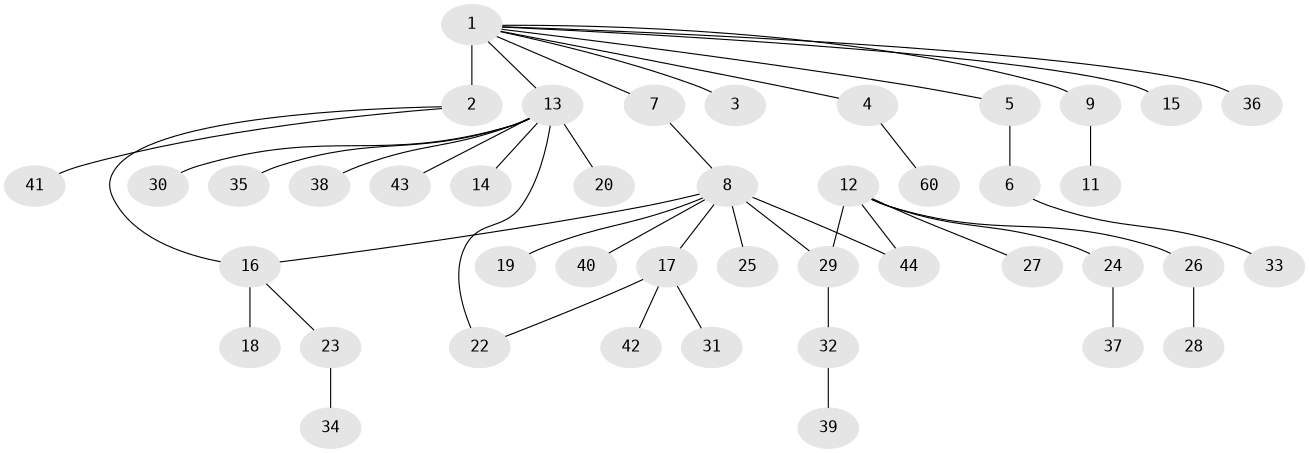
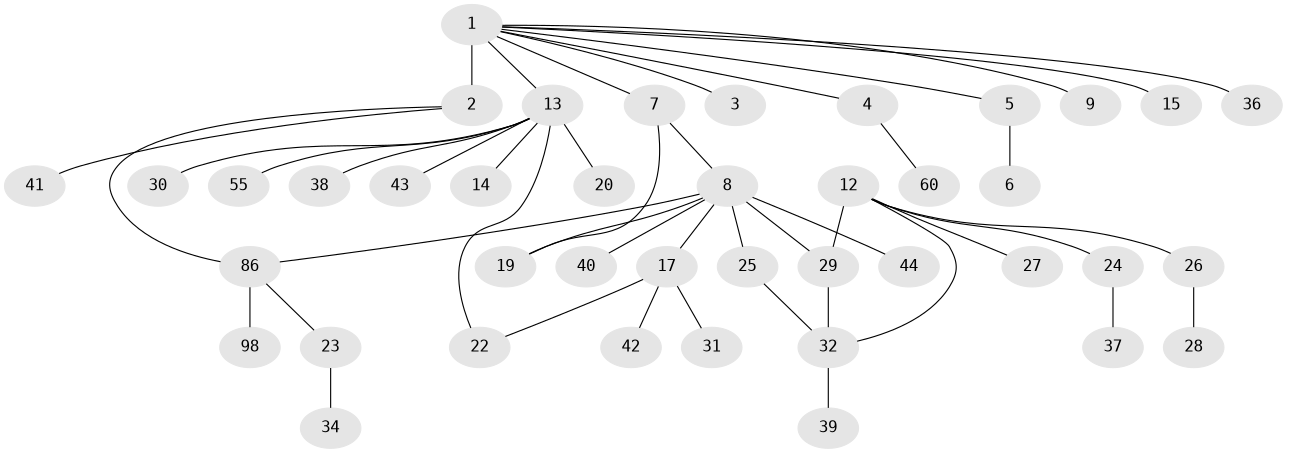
node "35": label "35" -> "55"
node "11": removed
edge "7" -- "19": added
edge "12" -- "44": now "12" -- "32"
node "16": label "16" -> "86"
node "33": removed
edge "25" -- "32": added
node "18": label "18" -> "98"
